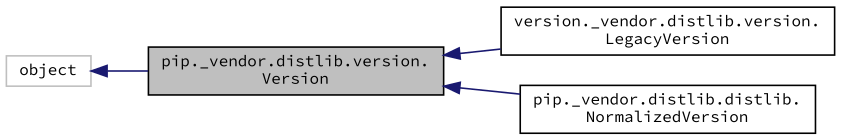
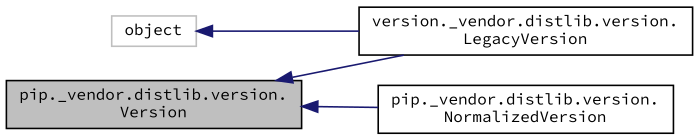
edge "pip._vendor.distlib.version. Version" -> "object": now "version._vendor.distlib.version. LegacyVersion" -> "object"
node "pip._vendor.distlib.distlib. NormalizedVersion": label "pip._vendor.distlib.distlib. NormalizedVersion" -> "pip._vendor.distlib.version. NormalizedVersion"
